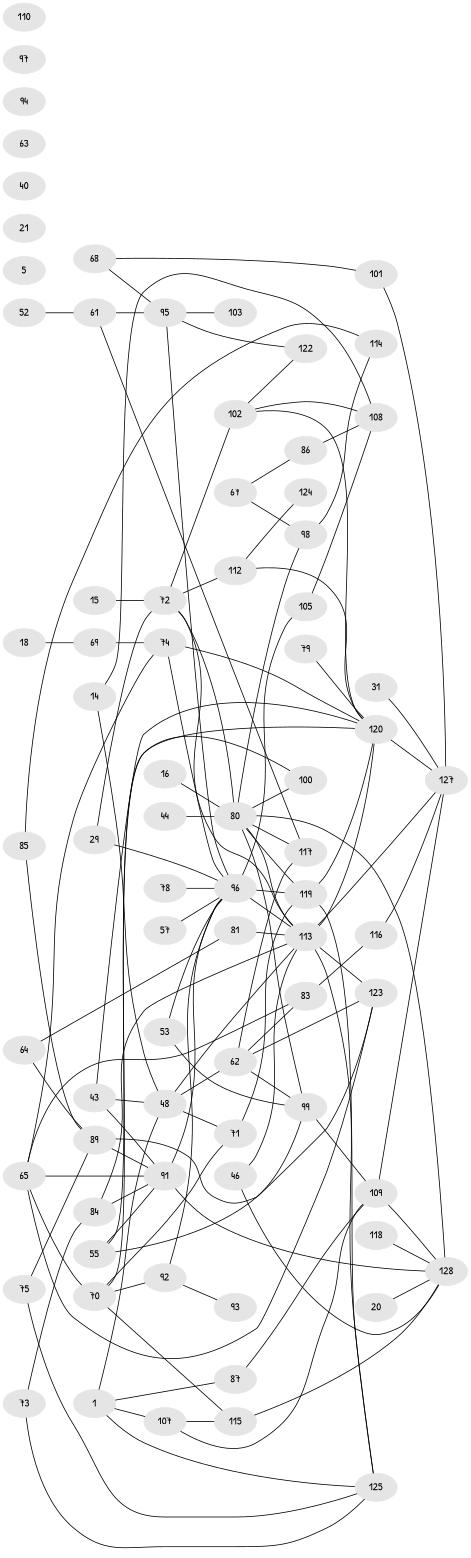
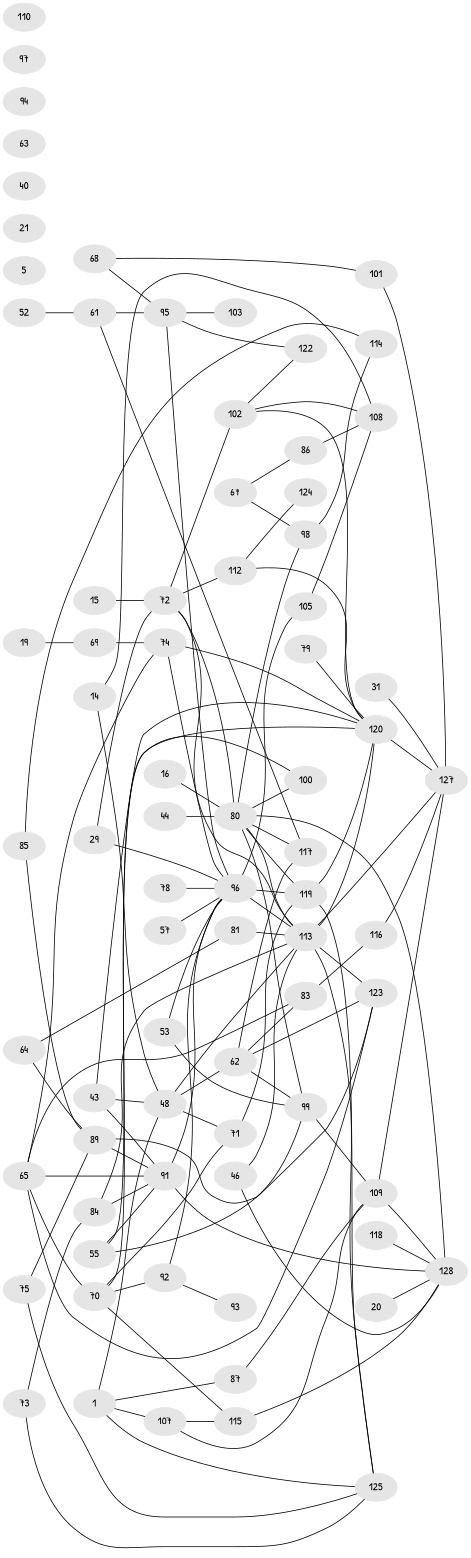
node "18": label "18" -> "19"
